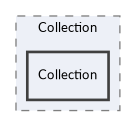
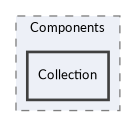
cluster "Collection": label "Collection" -> "Components"
